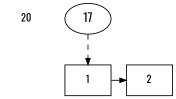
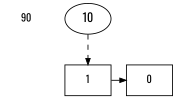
node "20": label "20" -> "90"
node "17": label "17" -> "10"
node "2": label "2" -> "0"
